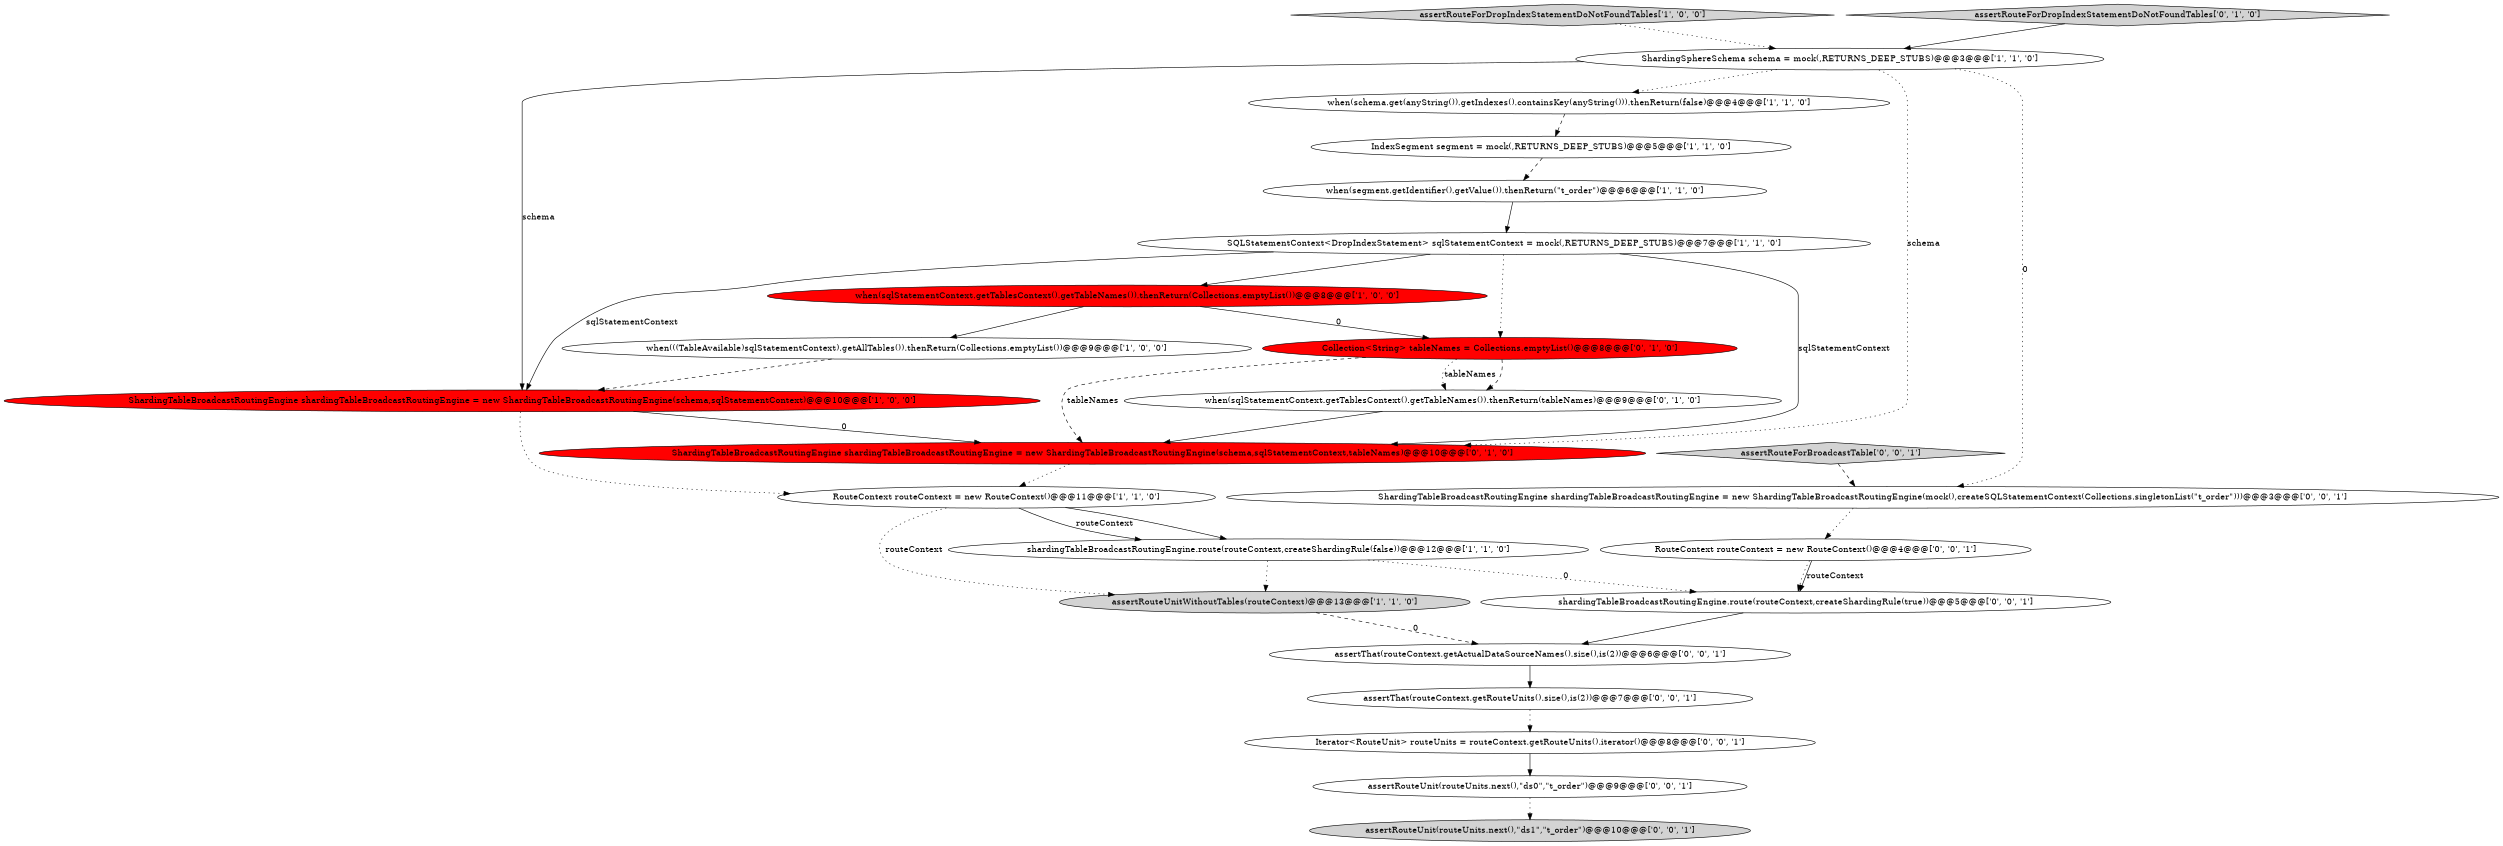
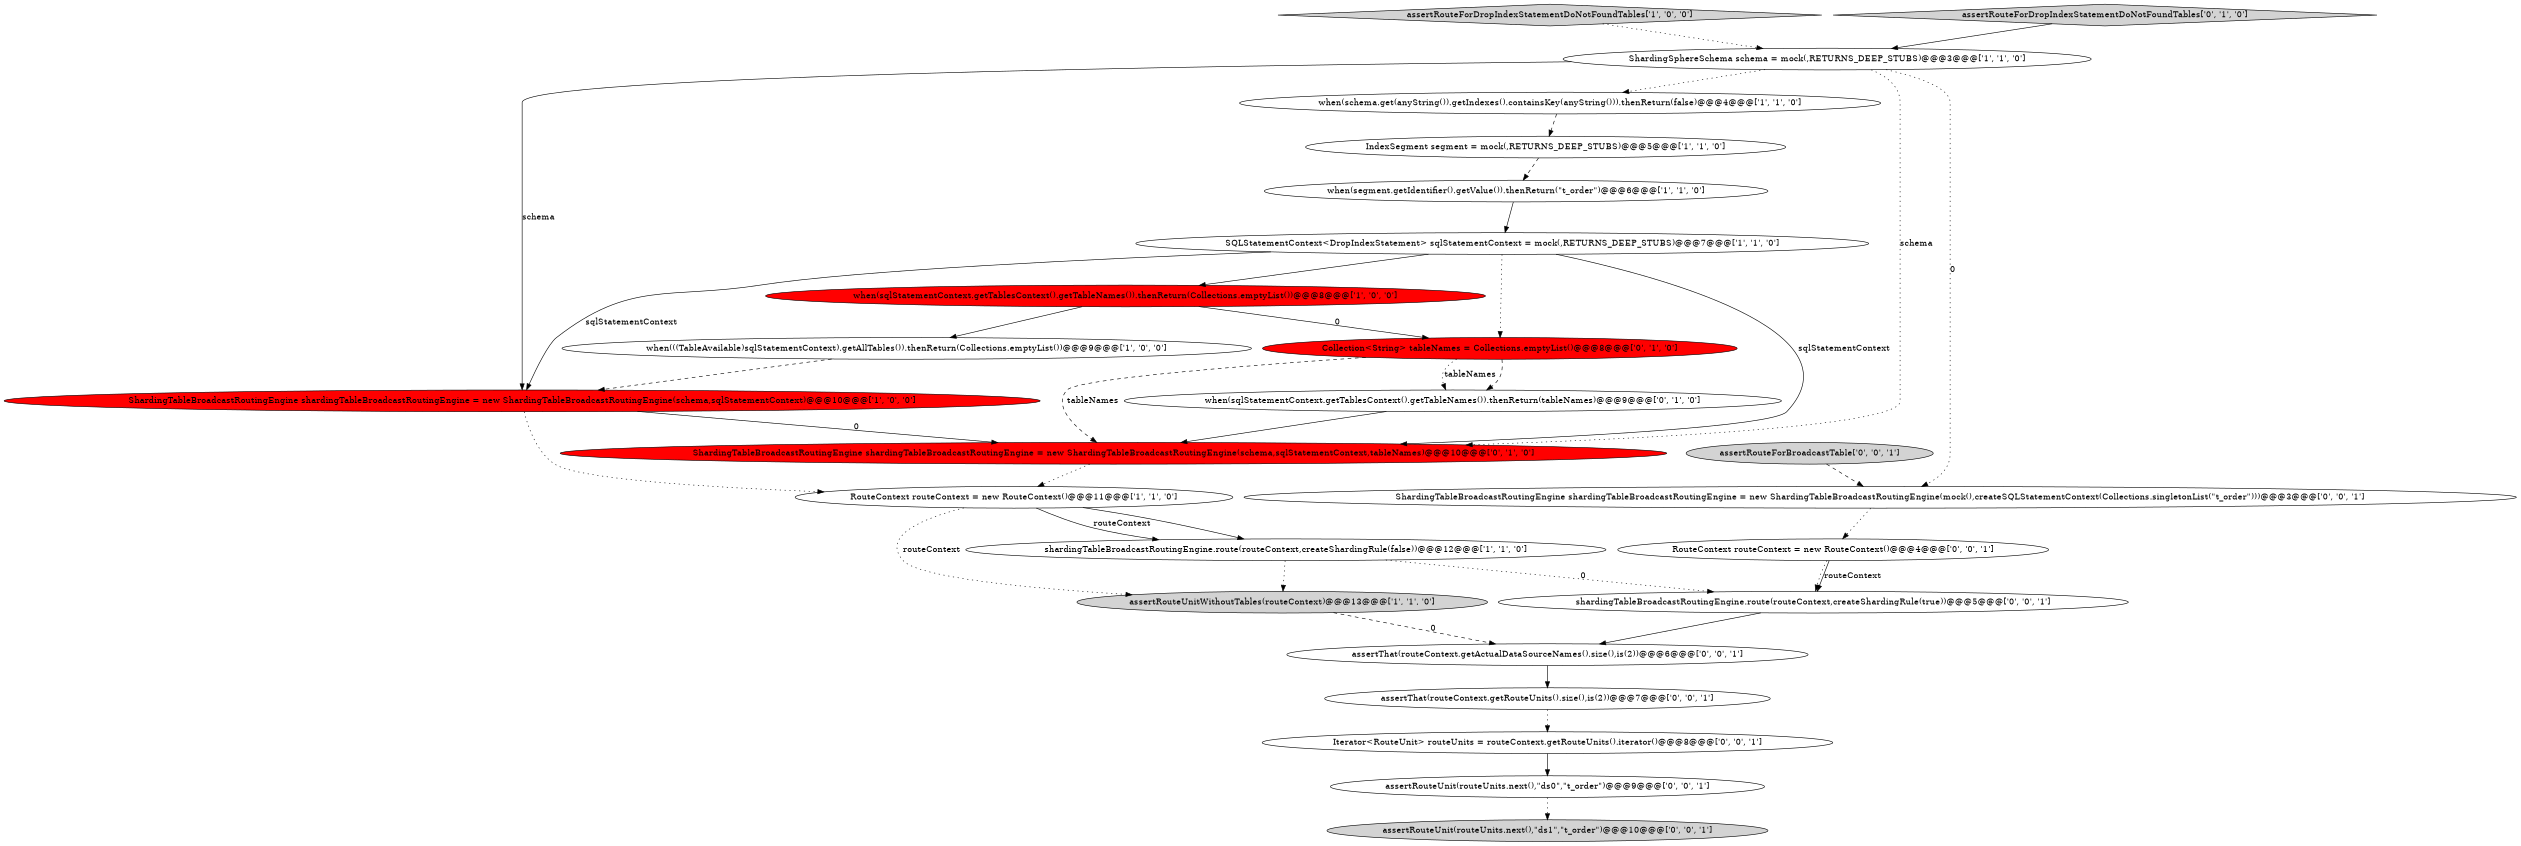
node "assertRouteForBroadcastTable['0', '0', '1']": shape diamond -> ellipse
